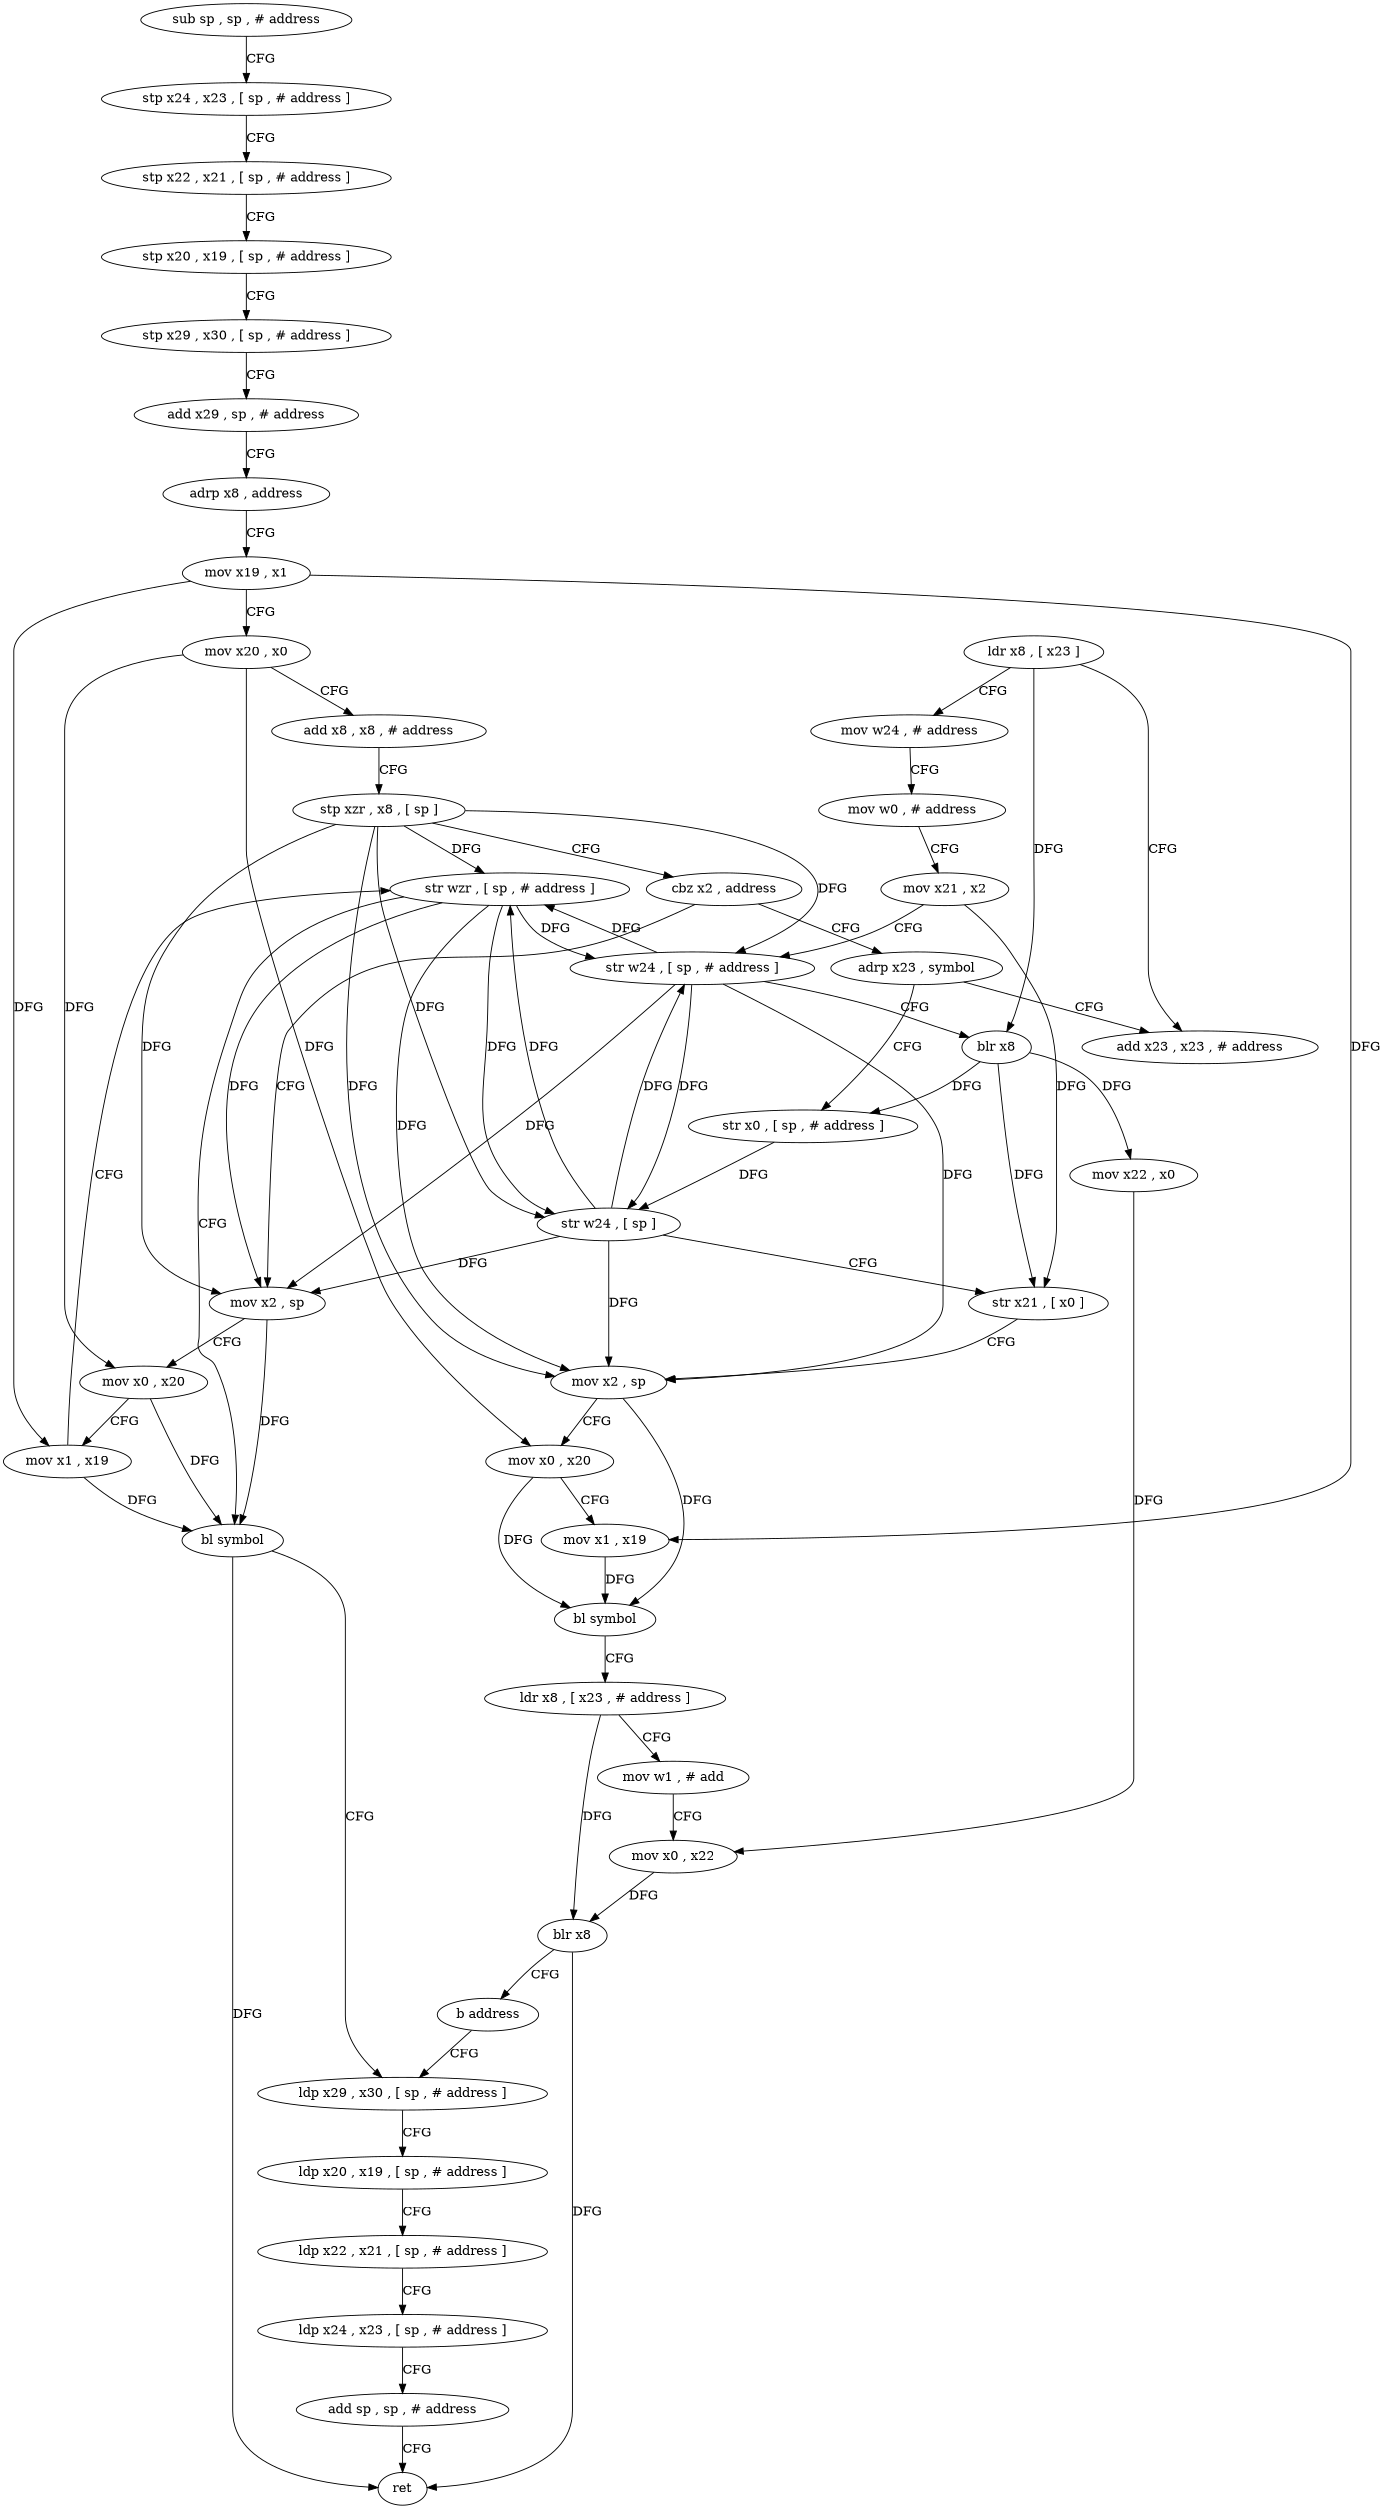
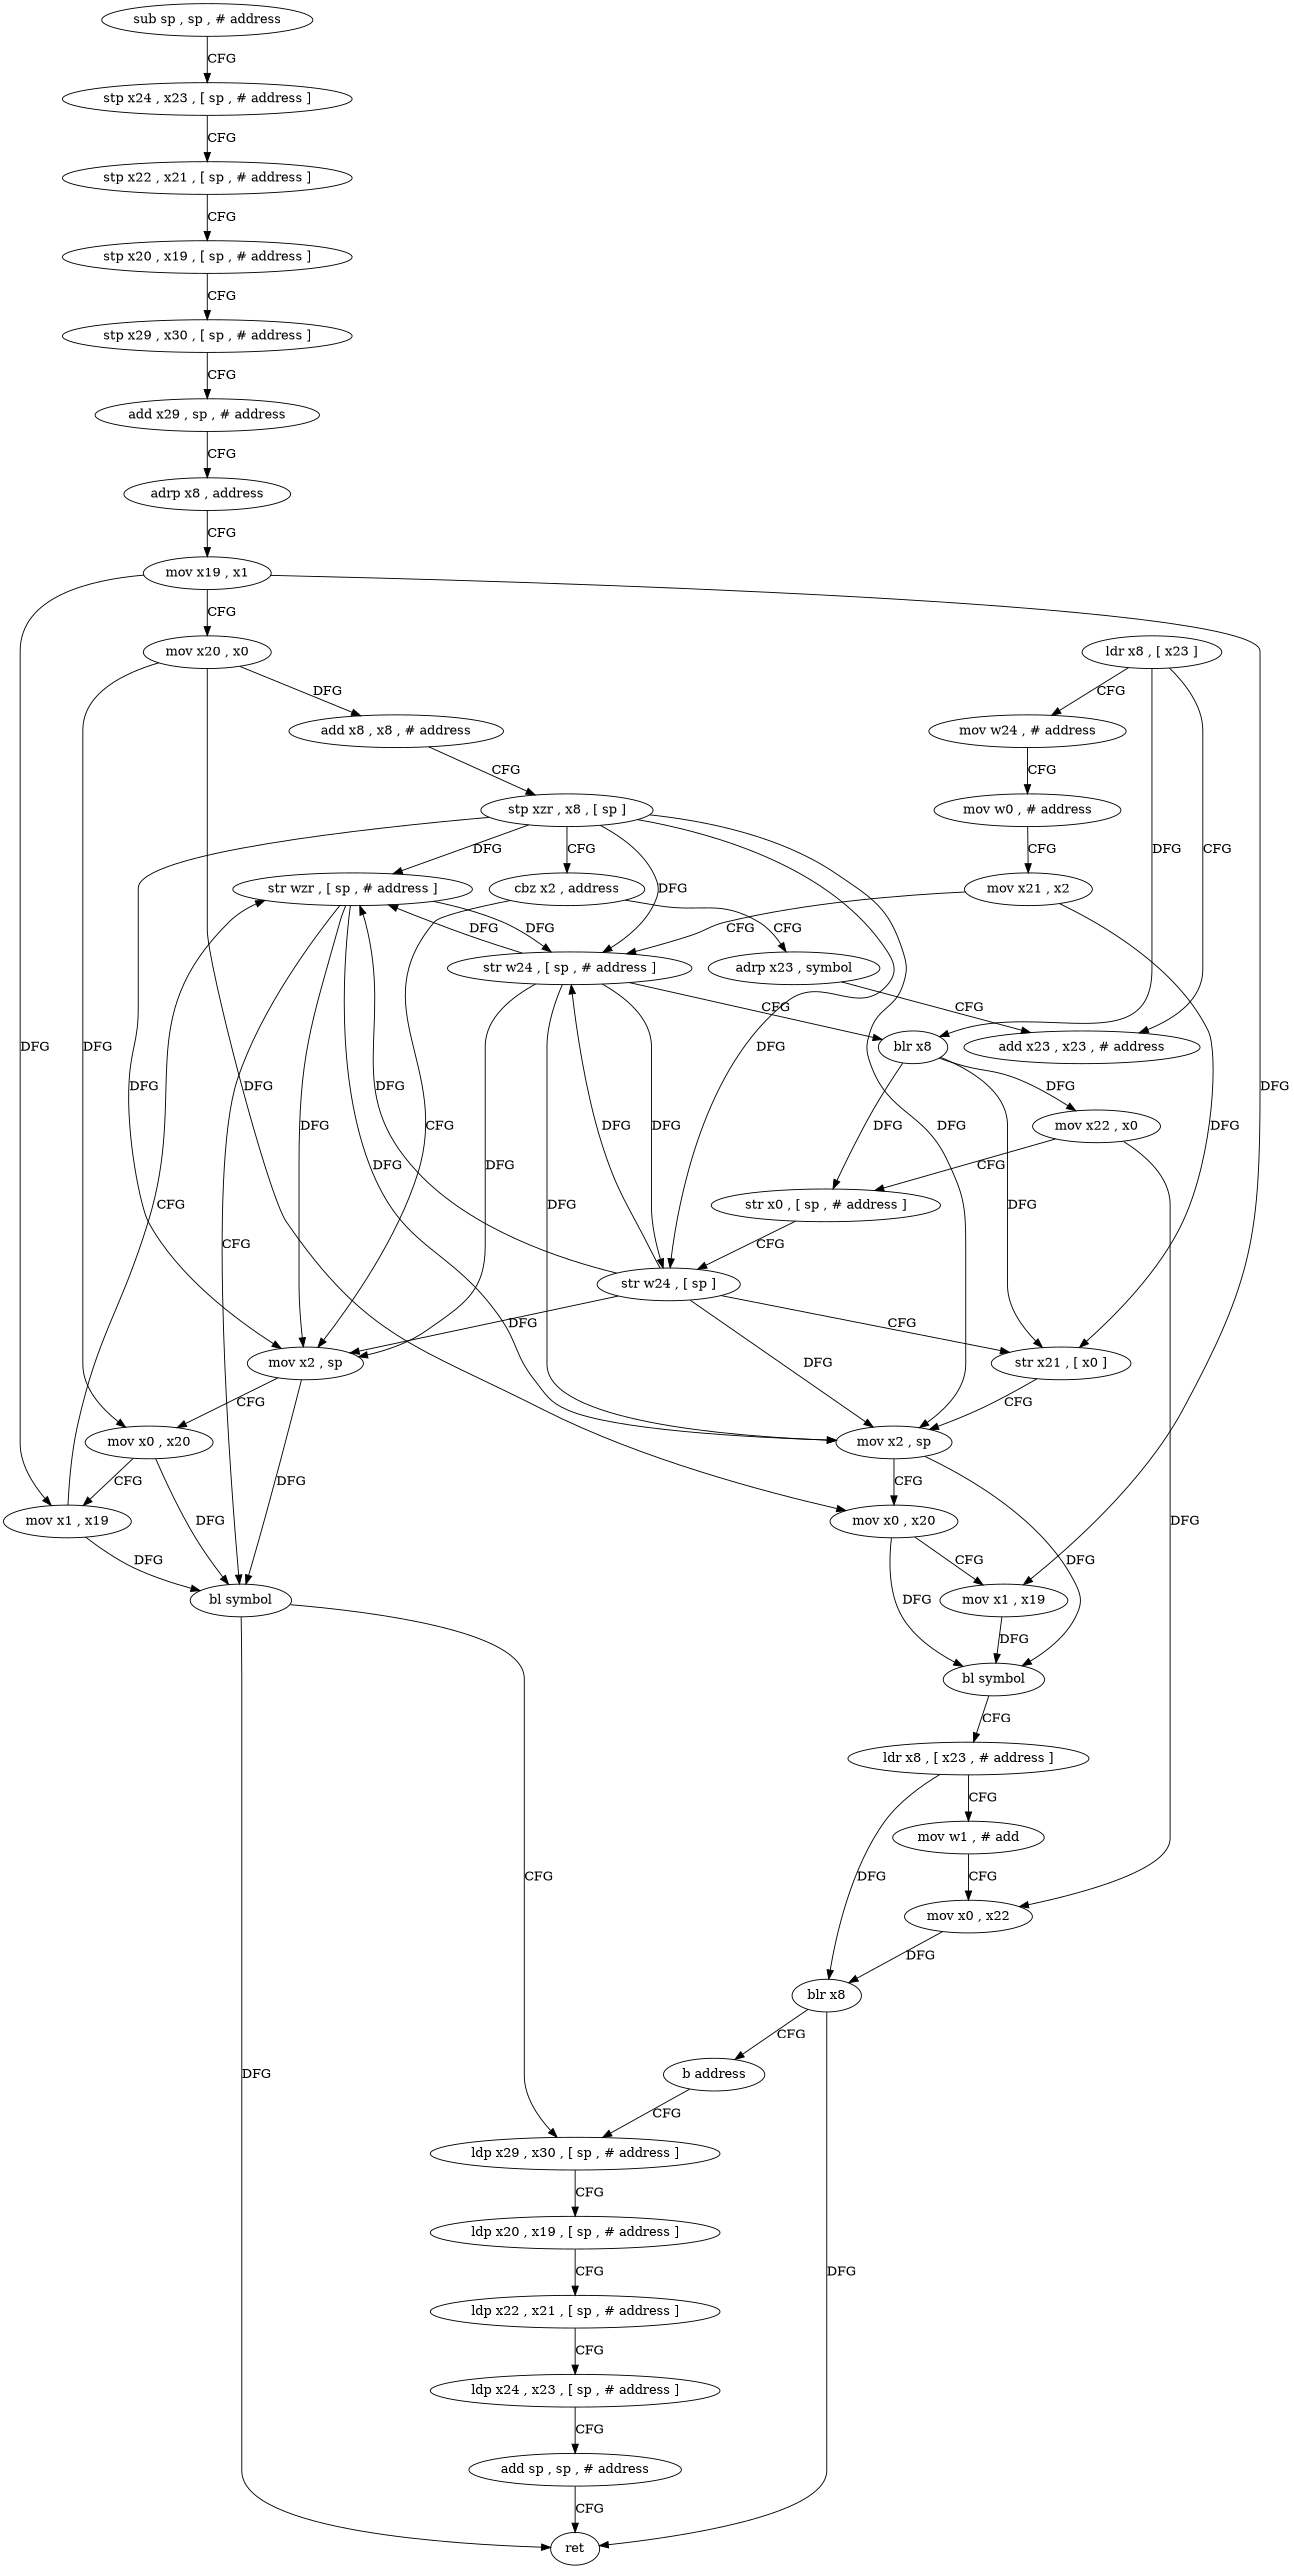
edge "mov x20 , x0" -> "add x8 , x8 , # address": label "CFG" -> "DFG"
edge "adrp x23 , symbol" -> "str x0 , [ sp , # address ]": now "mov x22 , x0" -> "str x0 , [ sp , # address ]"
edge "str wzr , [ sp , # address ]" -> "str w24 , [ sp ]": removed, label "DFG"
edge "str x0 , [ sp , # address ]" -> "str w24 , [ sp ]": label "DFG" -> "CFG"
